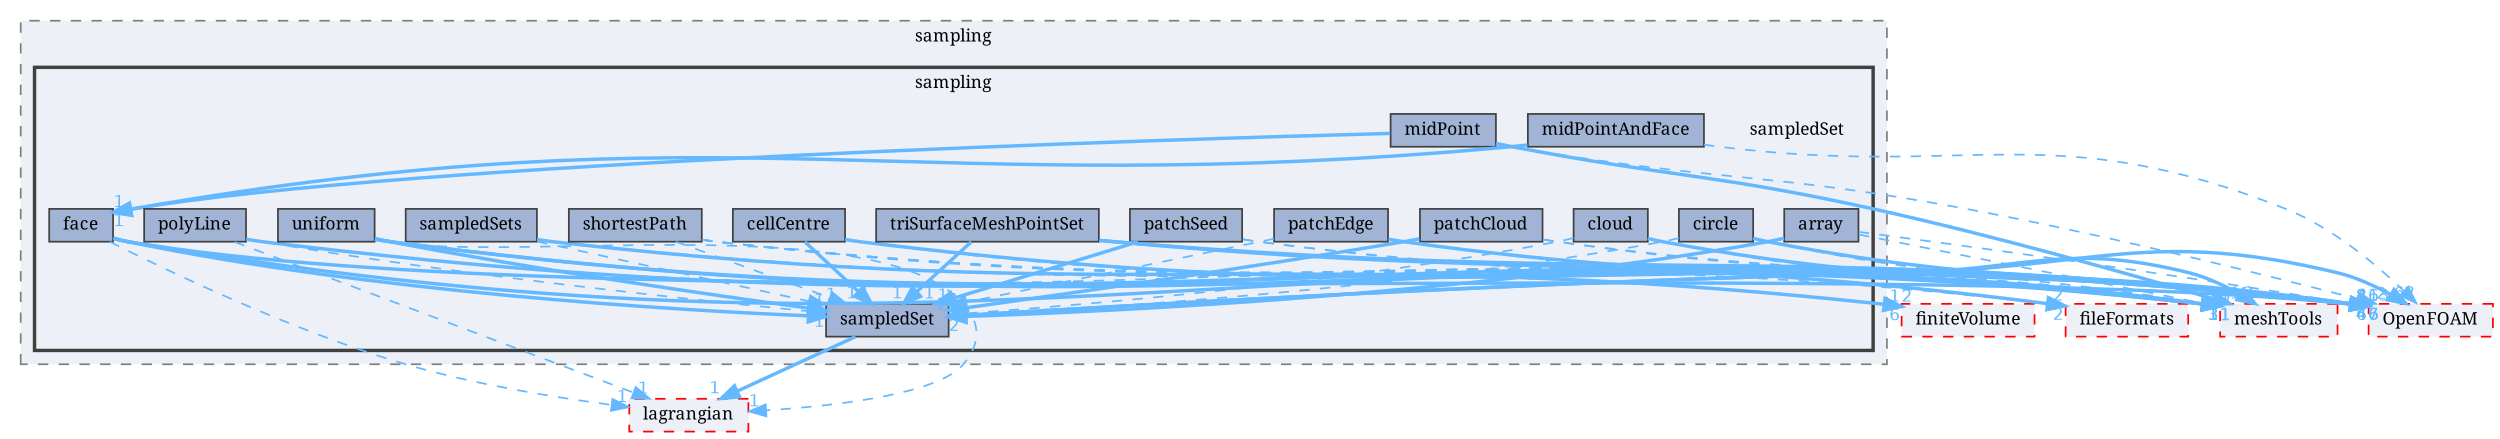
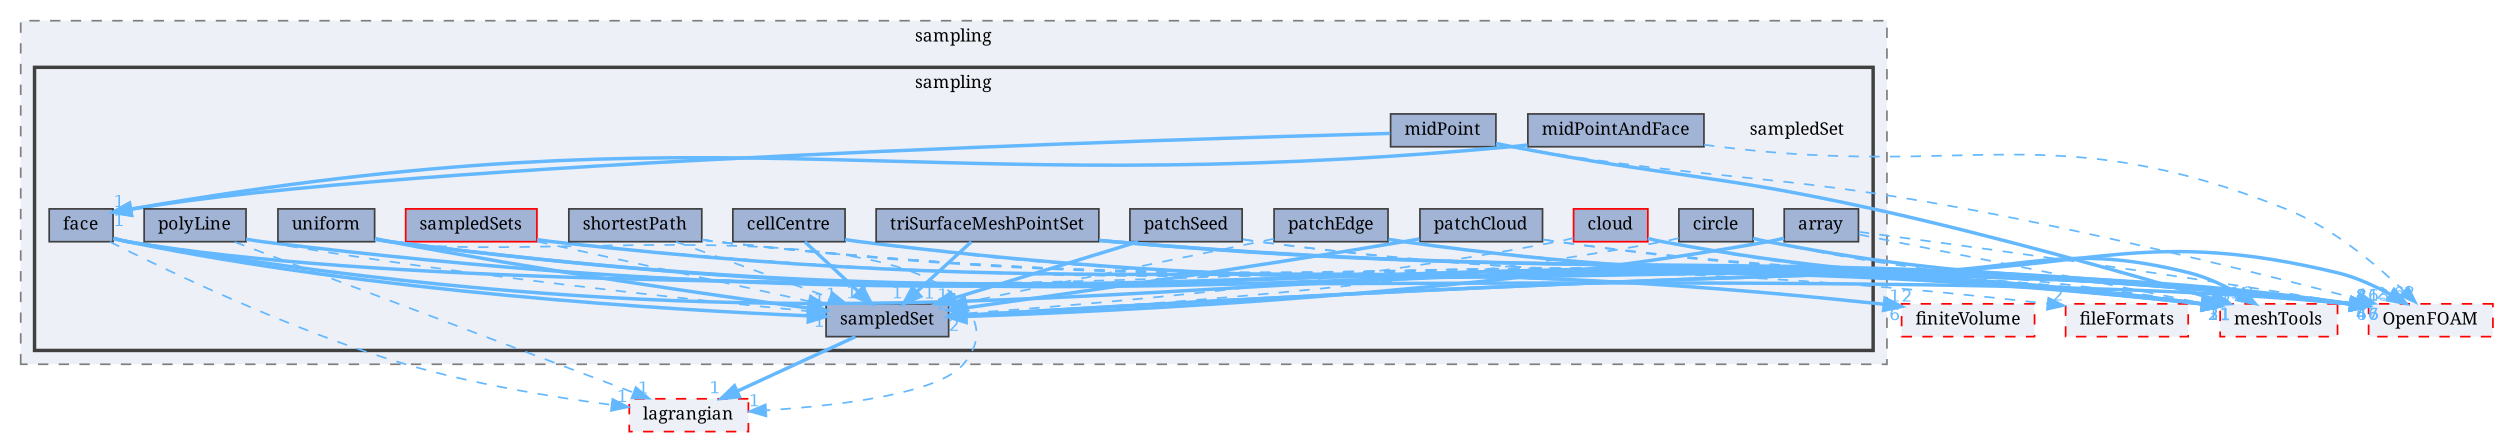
node "sampledSets": color grey25 -> red
node "cloud": color grey25 -> red
edge "triSurfaceMeshPointSet" -> "fileFormats": now "triSurfaceMeshPointSet" -> "meshTools"
